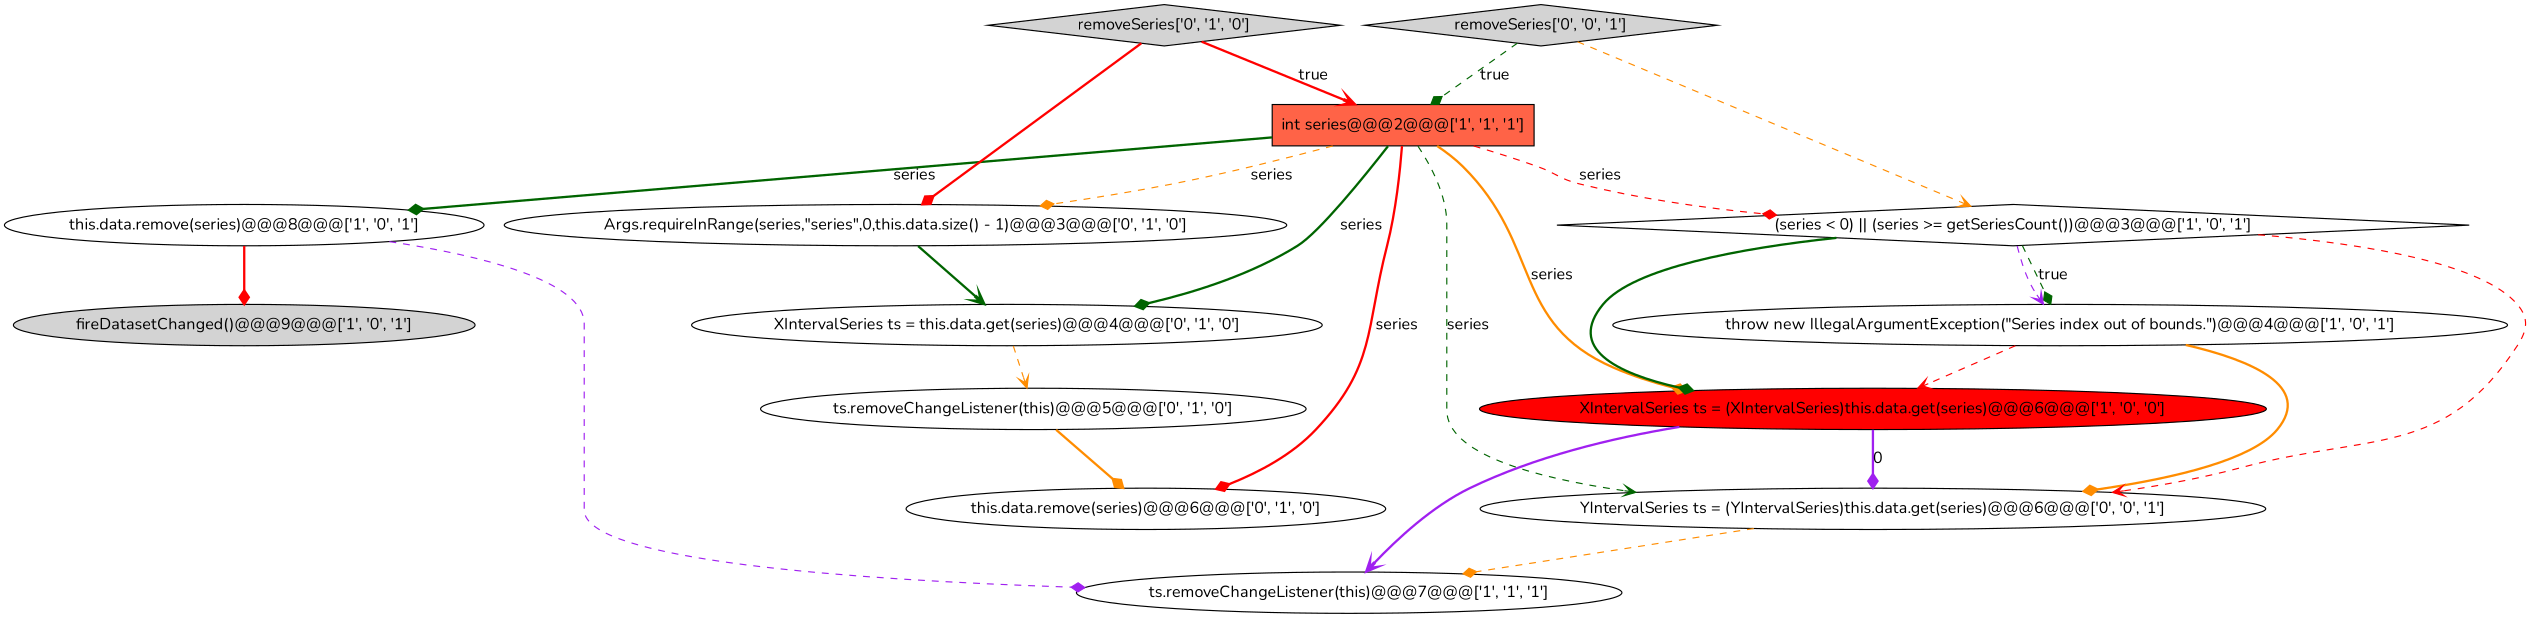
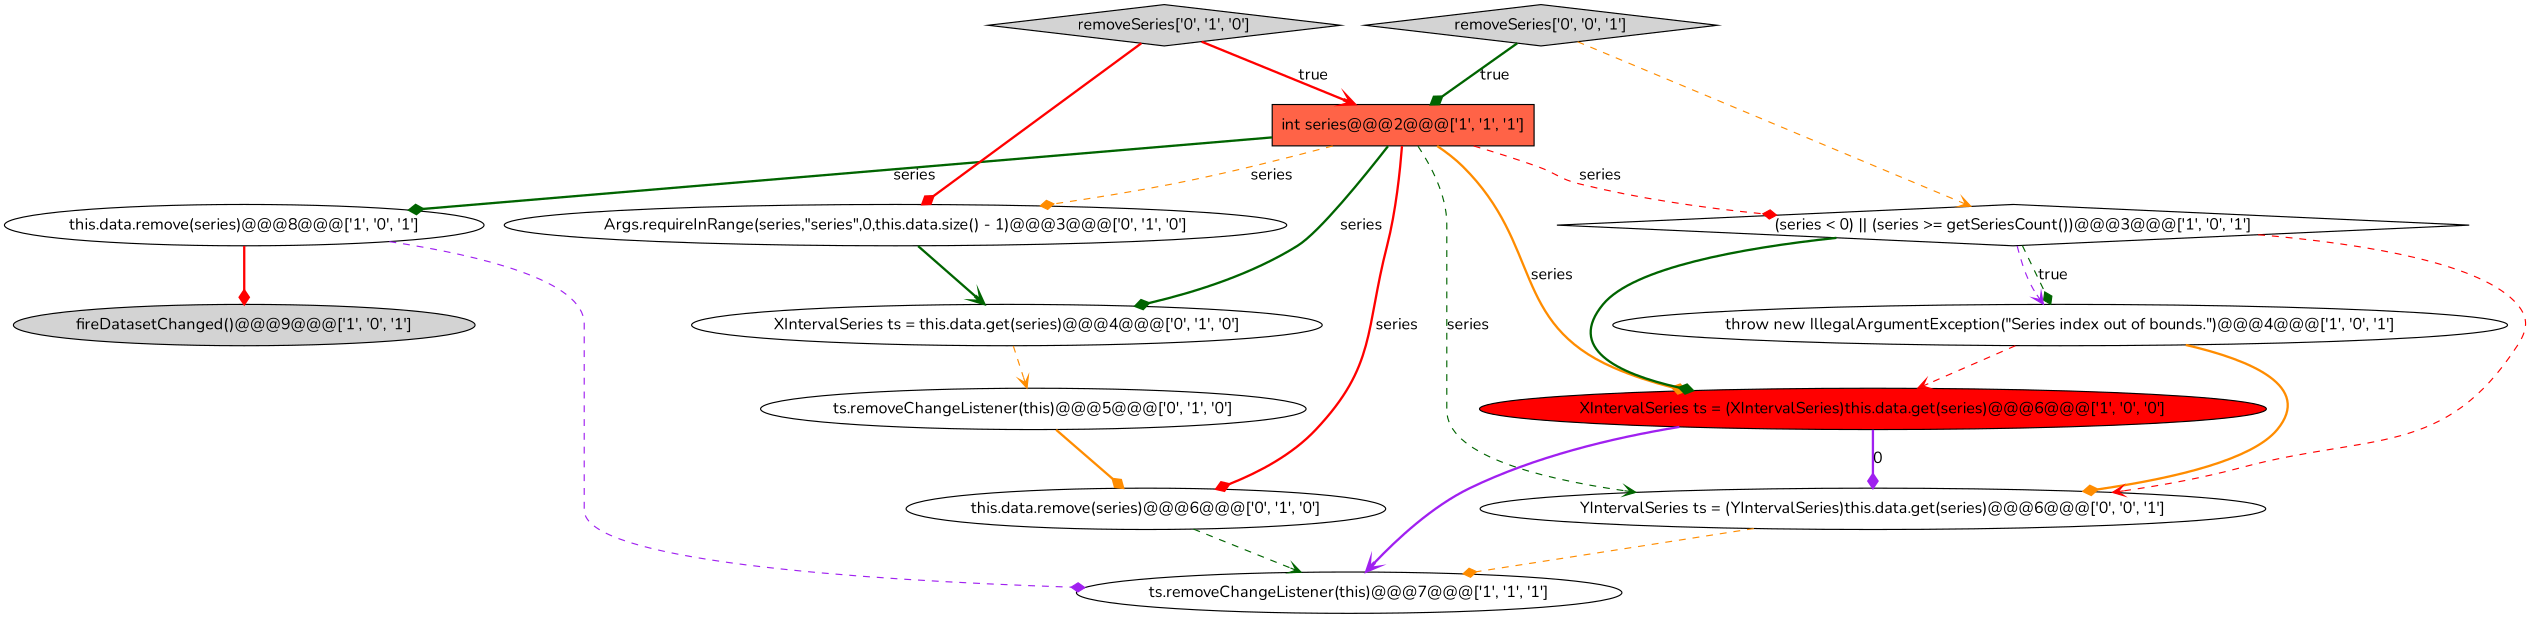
edge "removeSeries['0', '0', '1']" -> "int series@@@2@@@['1', '1', '1']": style dashed -> bold
edge "this.data.remove(series)@@@6@@@['0', '1', '0']" -> "ts.removeChangeListener(this)@@@7@@@['1', '1', '1']": added
